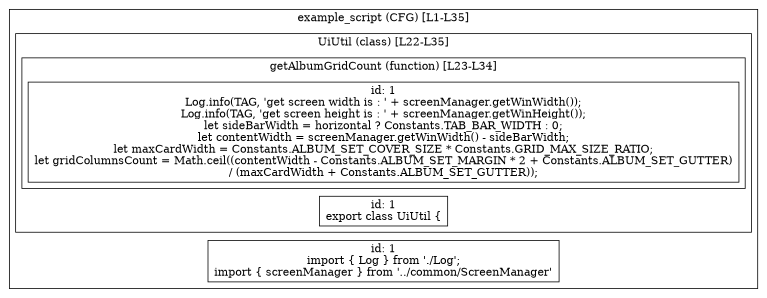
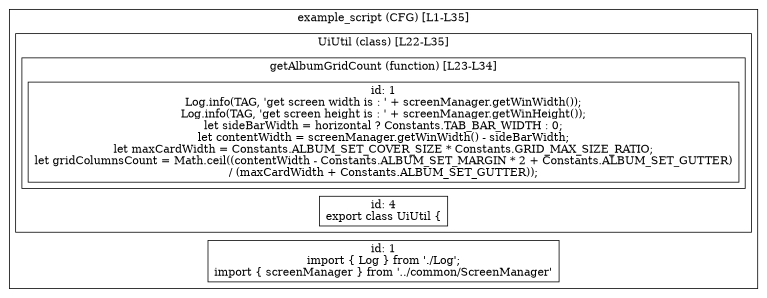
node "id: 1 export class UiUtil {": label "id: 1 export class UiUtil {" -> "id: 4 export class UiUtil {"
